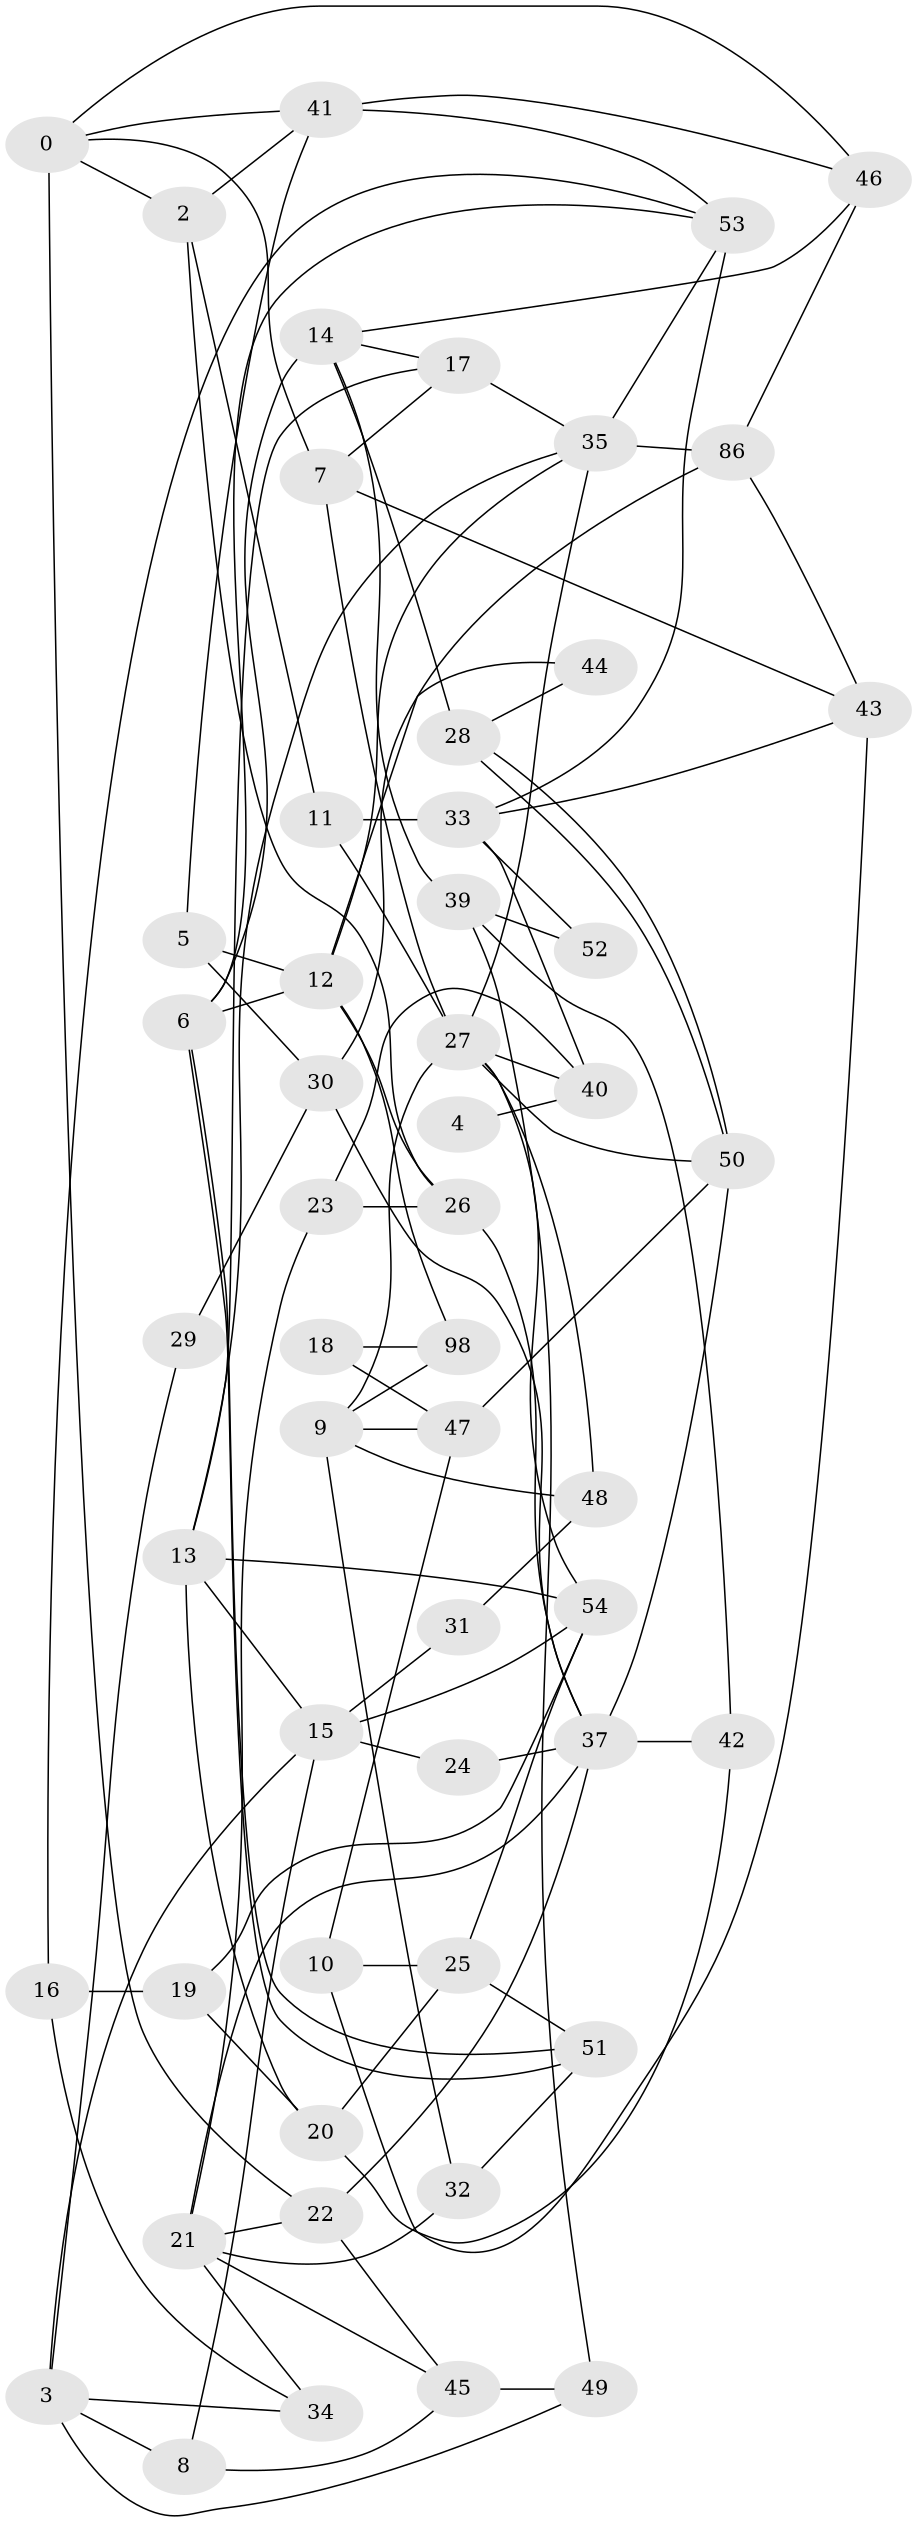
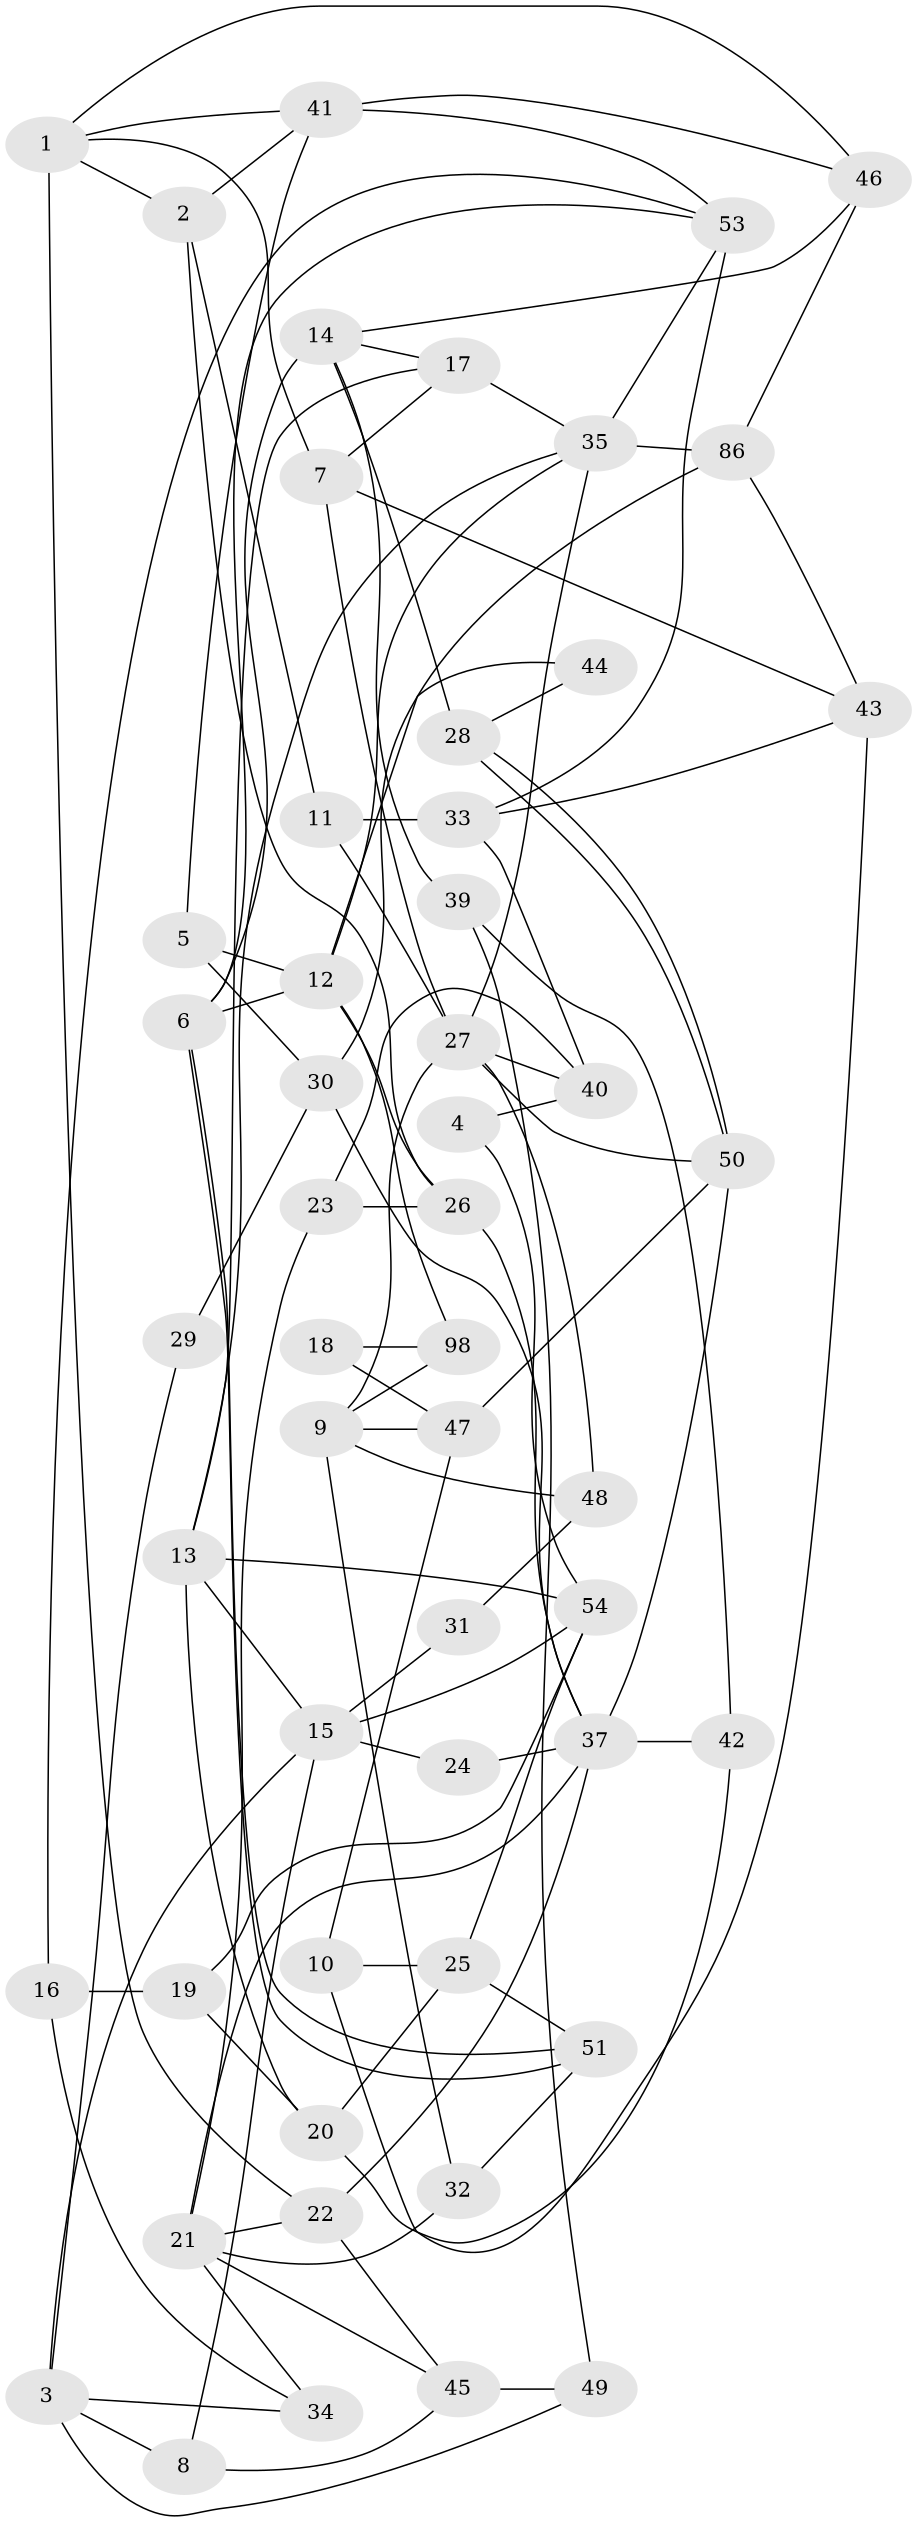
node "0": label "0" -> "1"
node "52": removed
edge "27" -- "54": now "4" -- "54"
